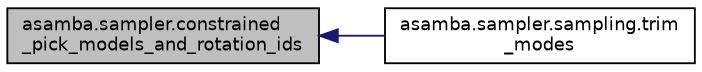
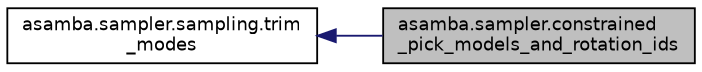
edge "asamba.sampler.sampling.trim _modes" -> "asamba.sampler.constrained _pick_models_and_rotation_ids": reversed
